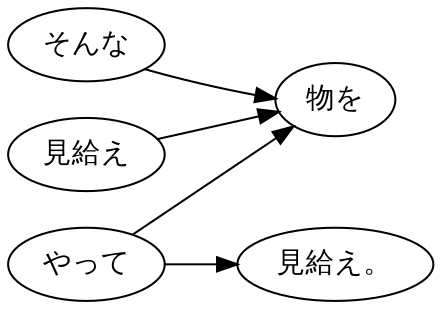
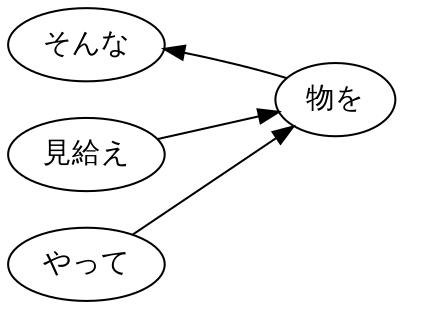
edge "そんな" -> "物を": reversed
node "見給え。": removed
